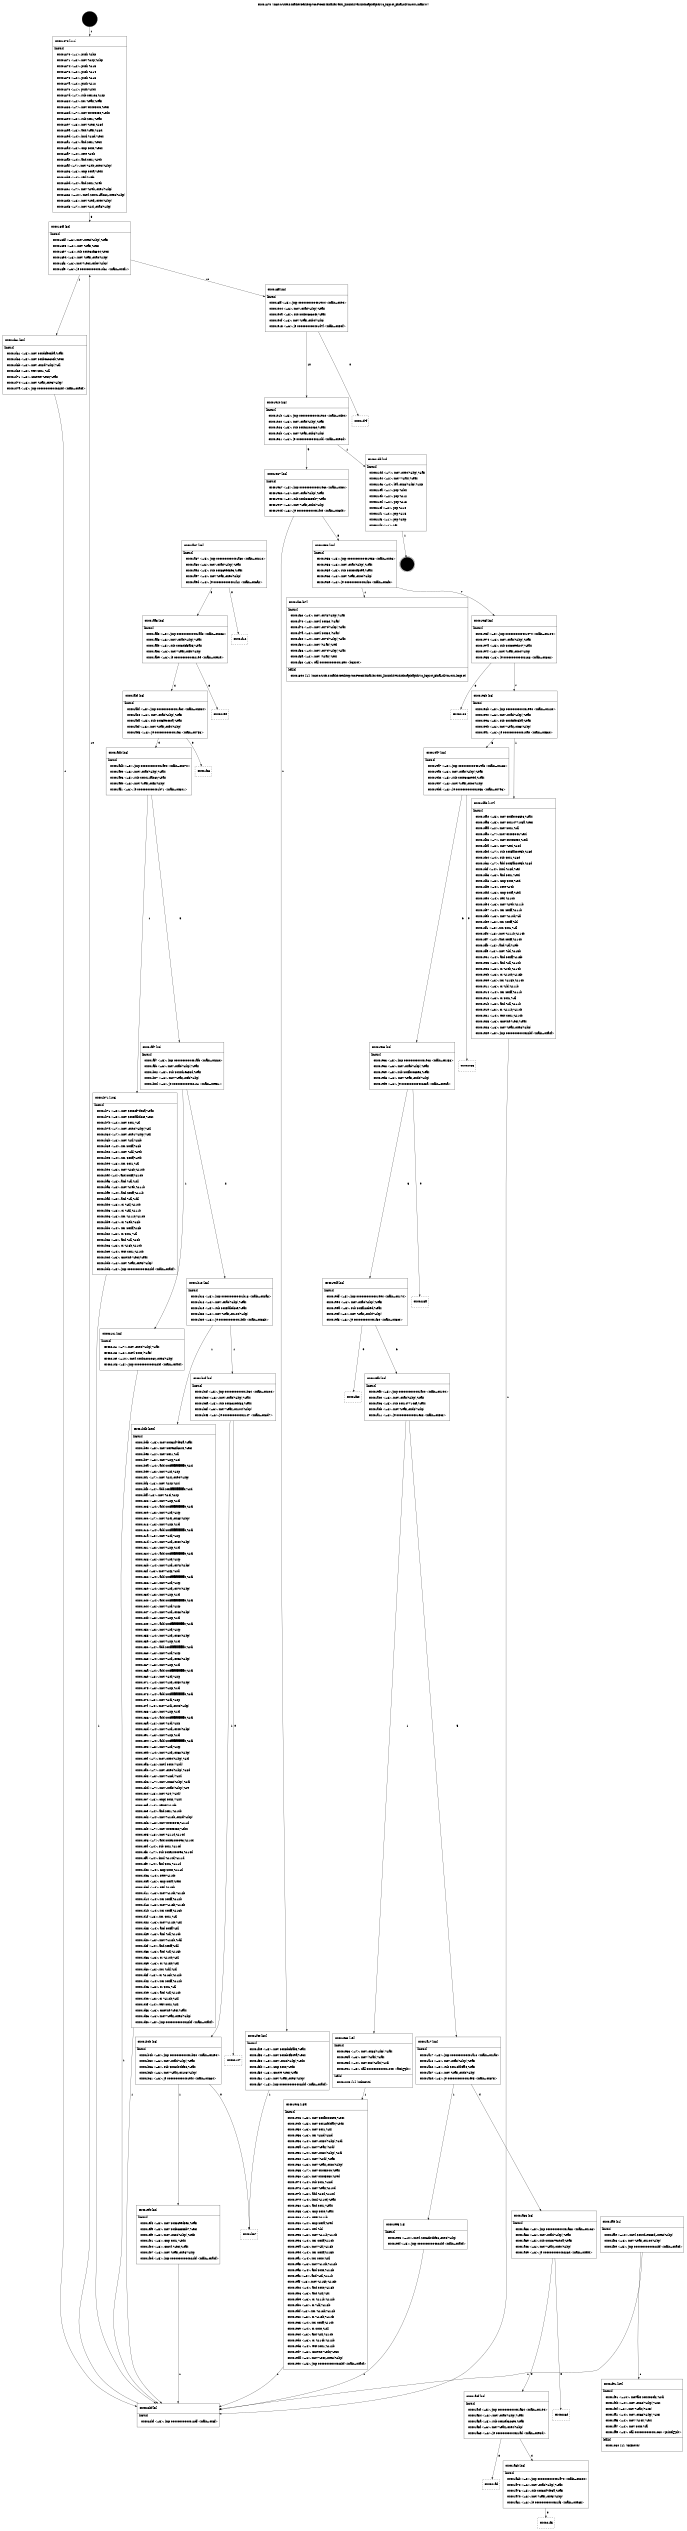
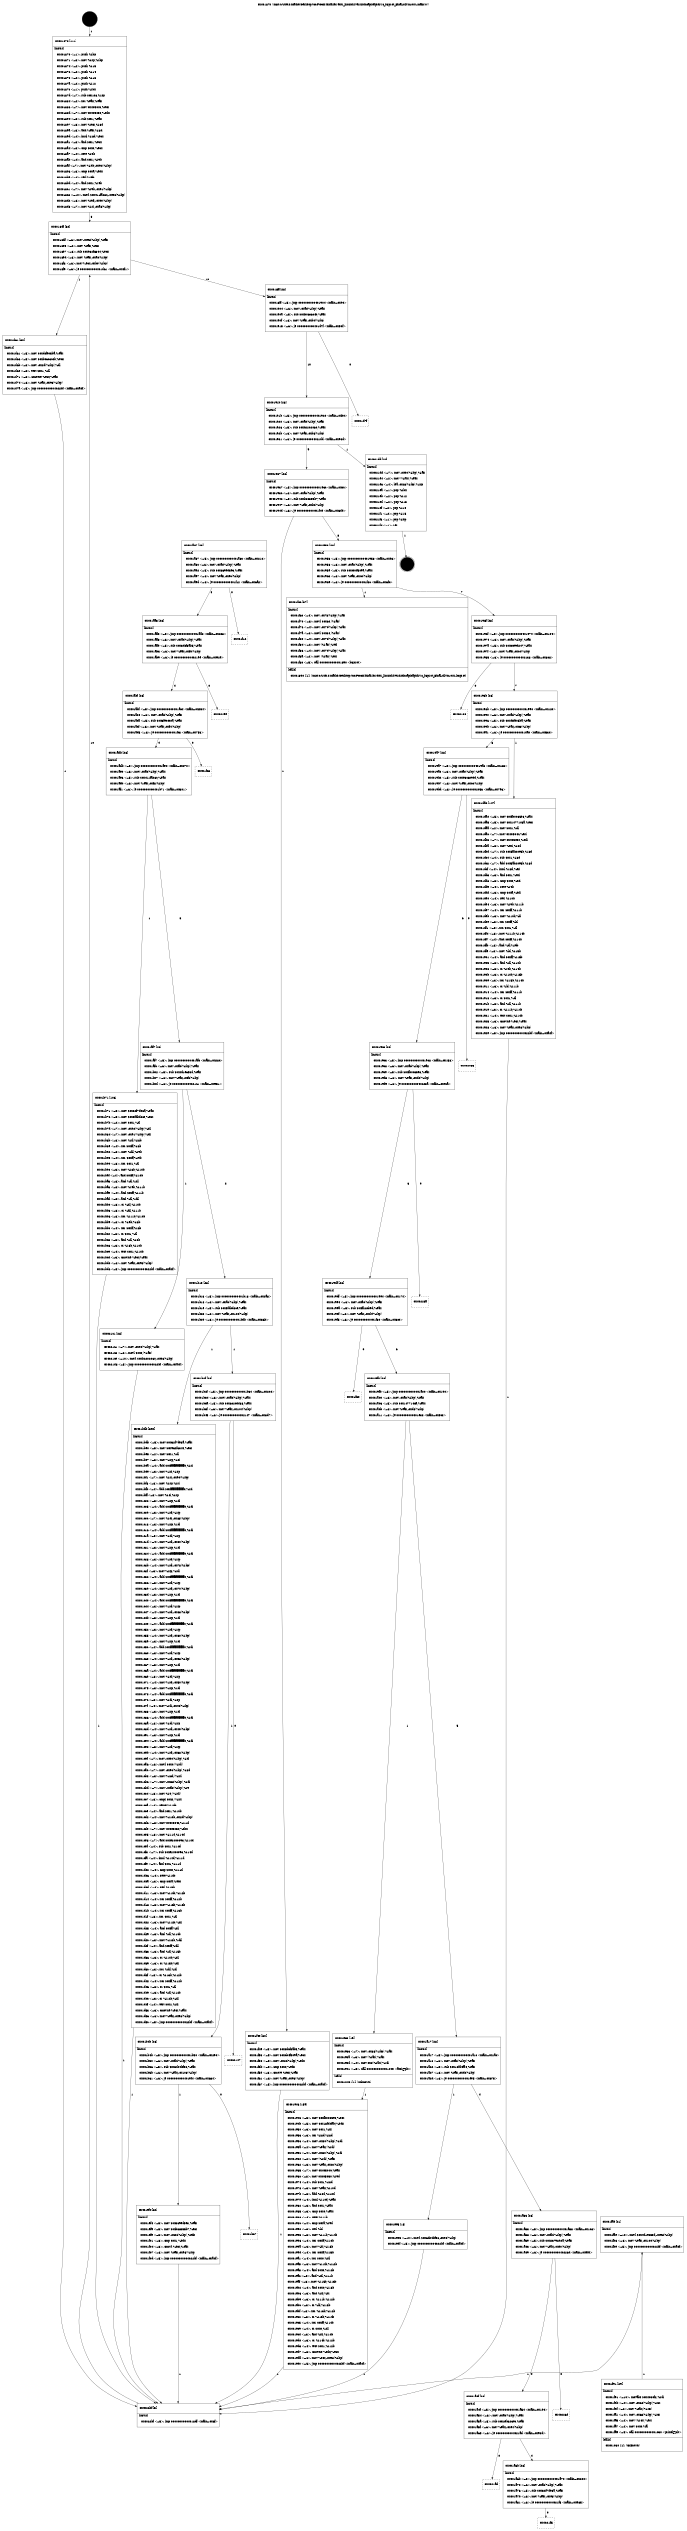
edge "0x401f4e [30]" -> "0x401b67": now "0x401f4e [30]" -> "0x4022bf [5]"
edge "0x401fae [21]" -> "0x401f91 [29]": reversed
